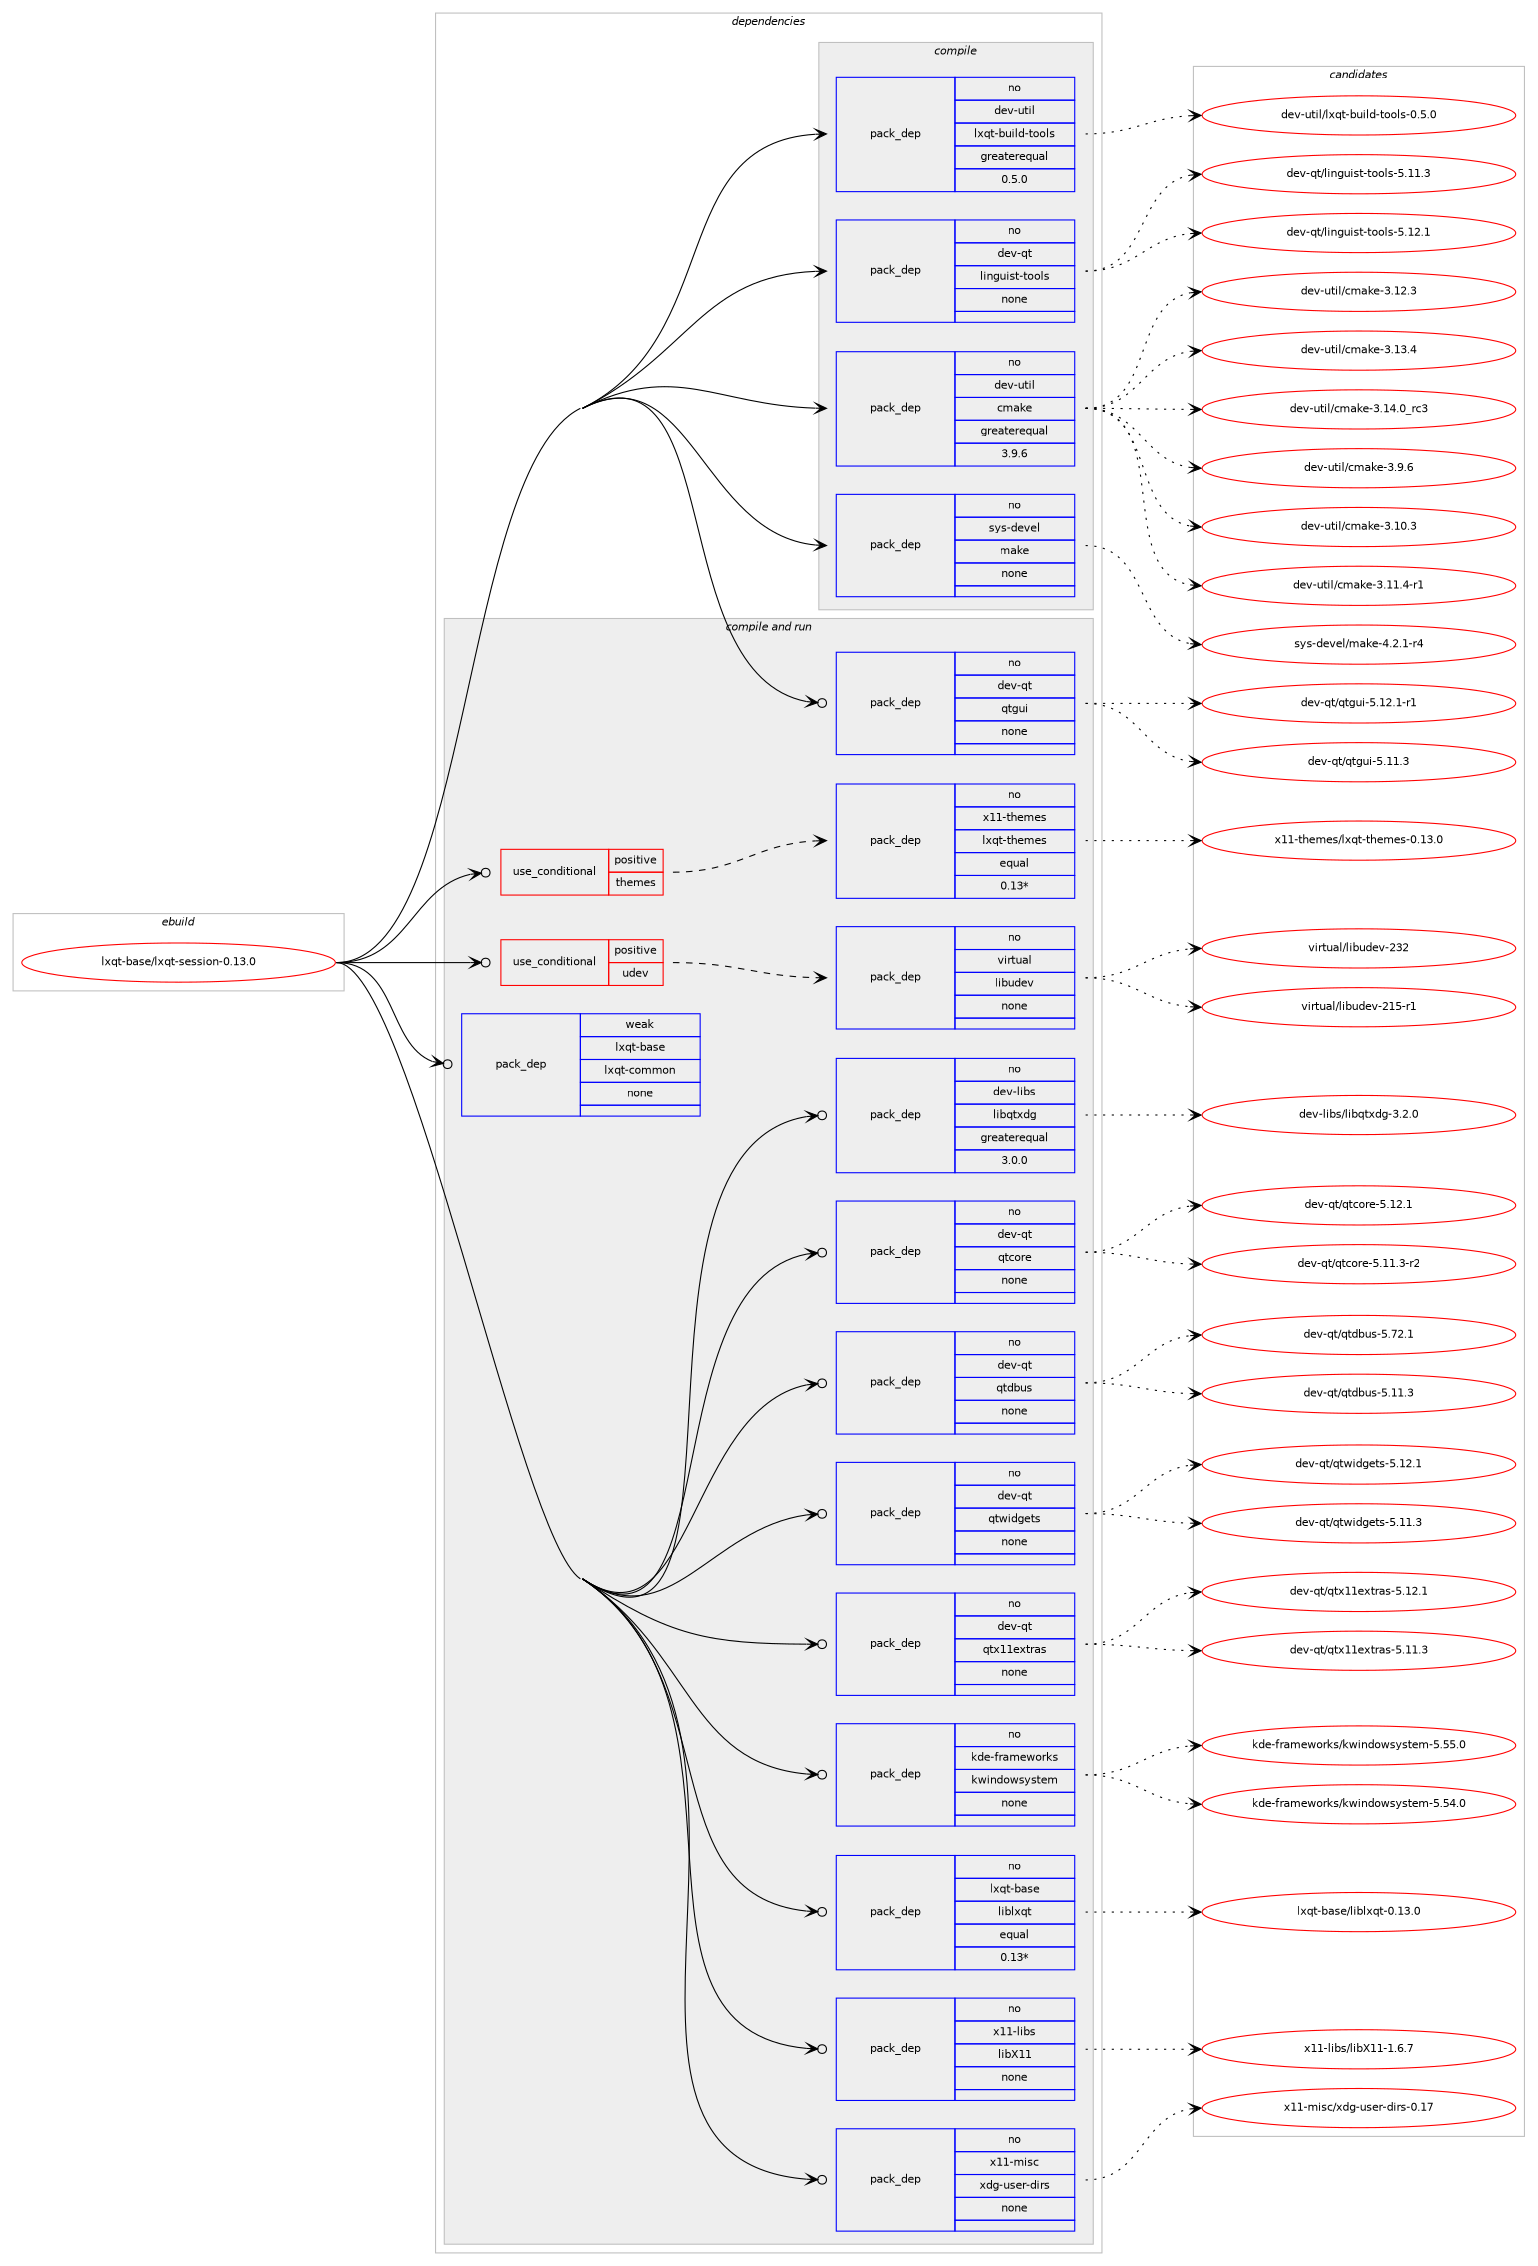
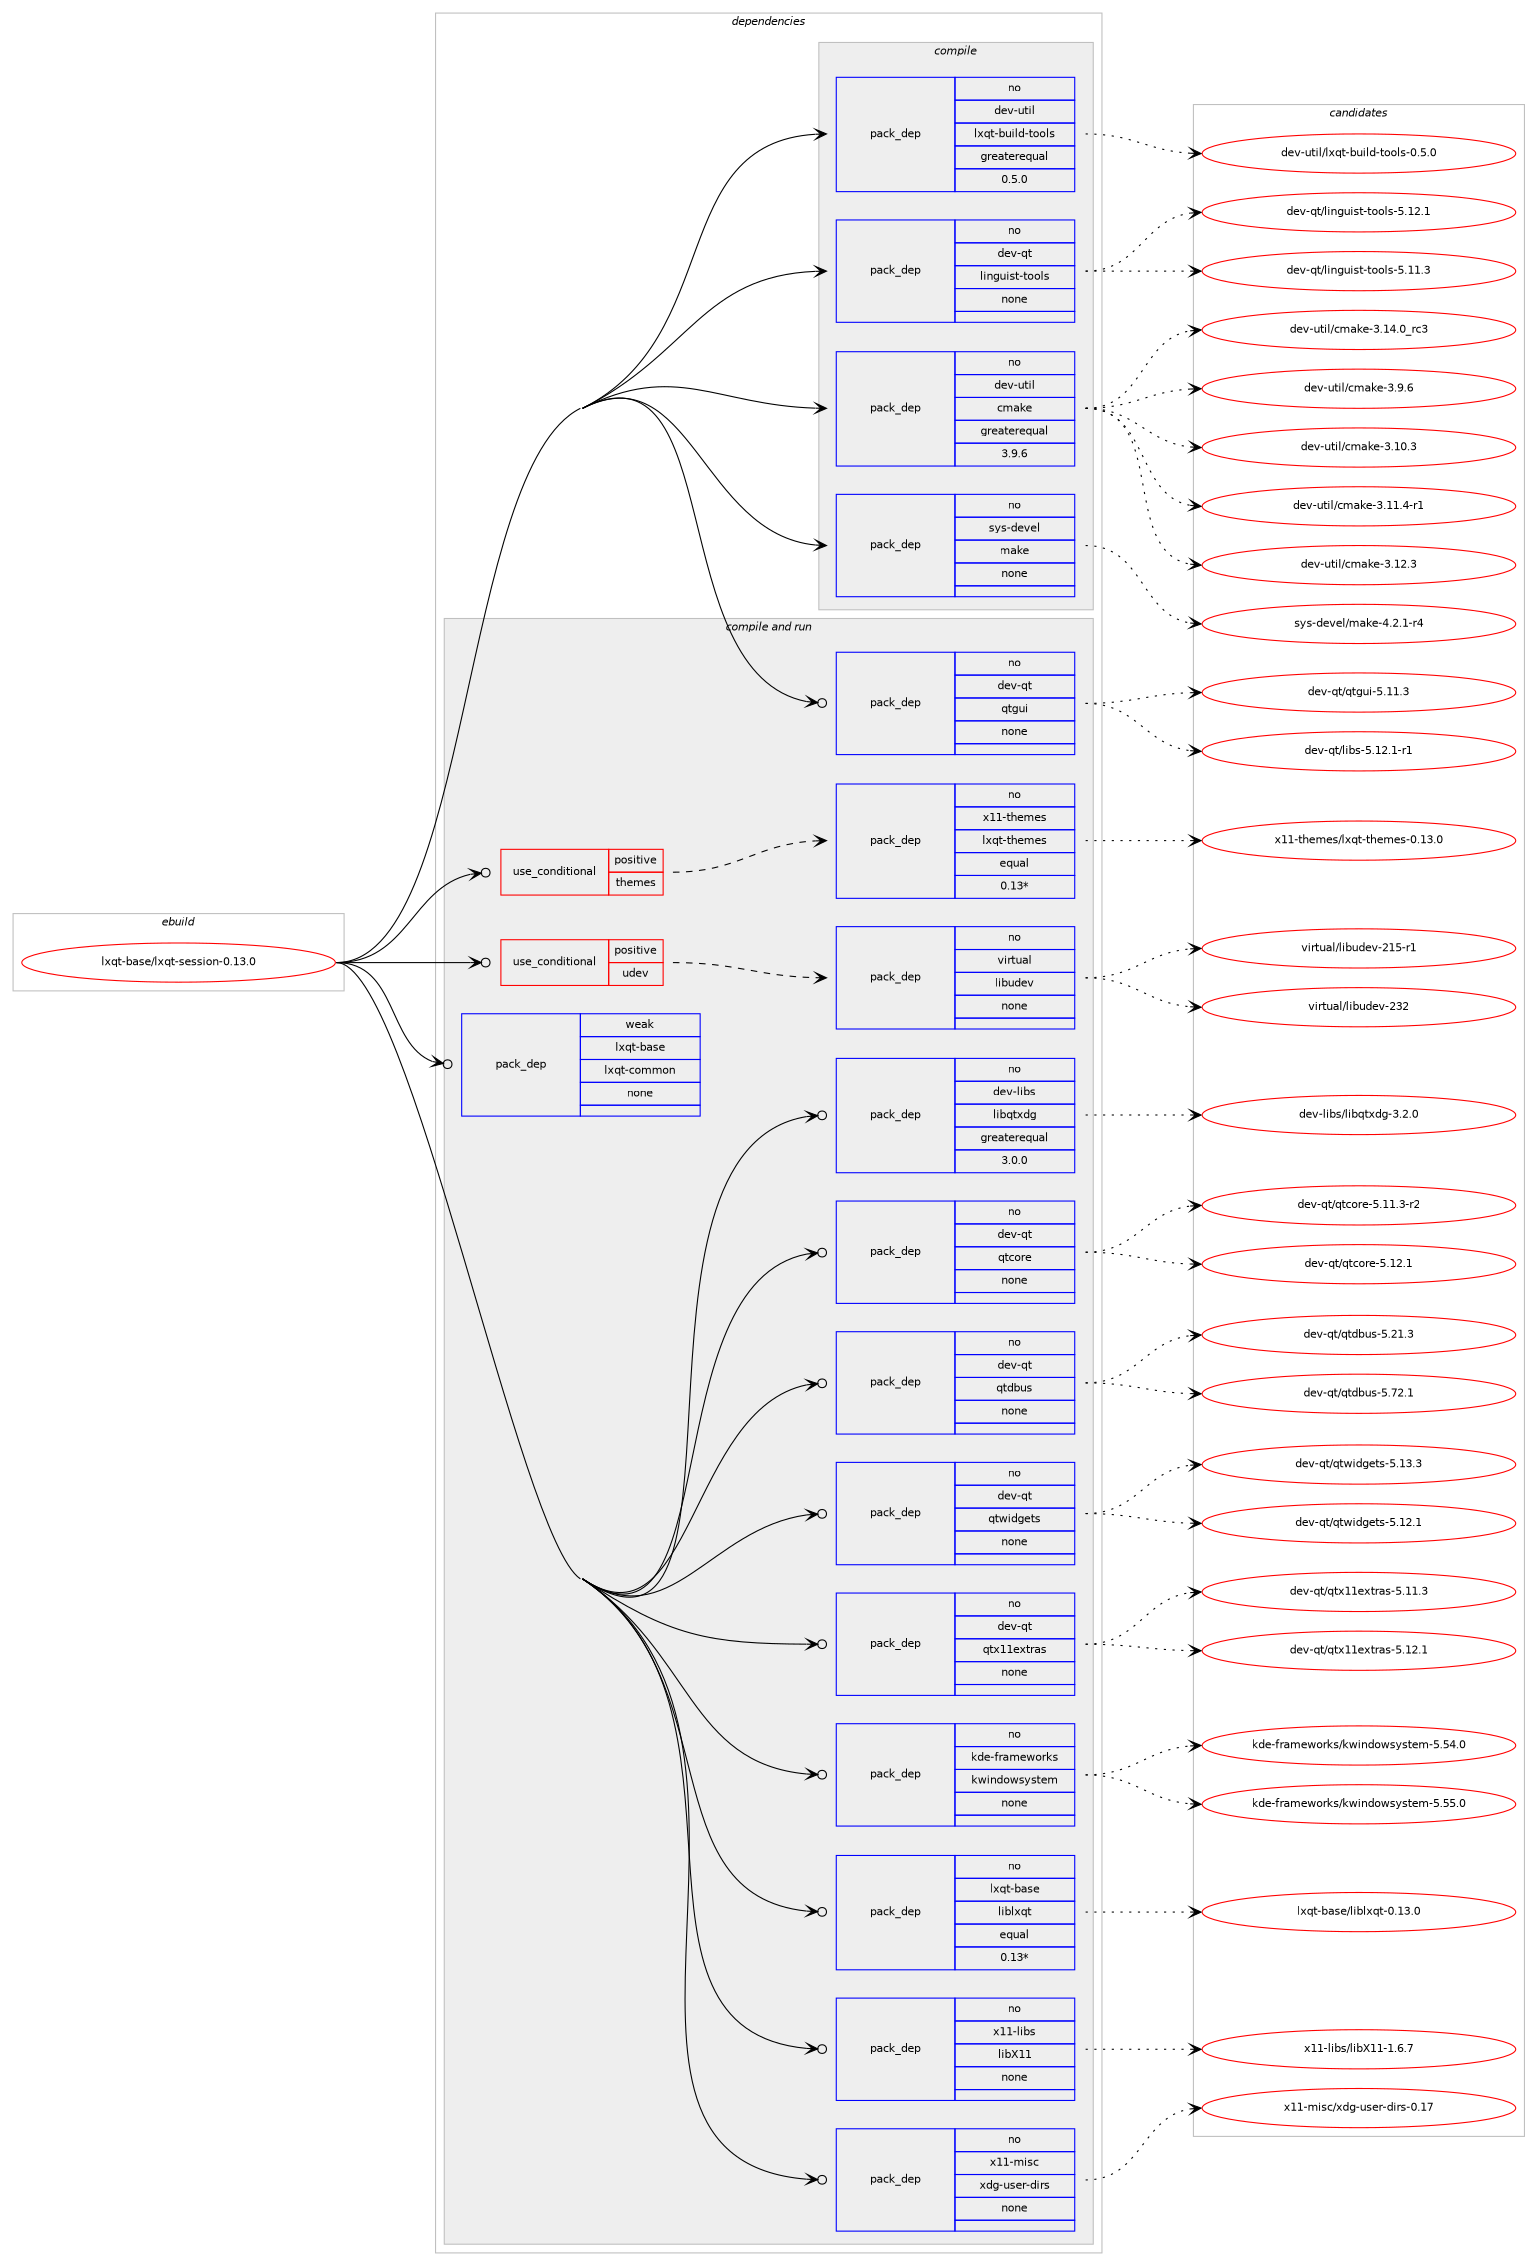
node "dev-util/cmake-3.13.4": removed
node "dev-qt/qtgui-5.12.1-r1": label "dev-qt/qtgui-5.12.1-r1" -> "dev-qt/libs-5.12.1-r1"
node "dev-qt/qtdbus-5.11.3": label "dev-qt/qtdbus-5.11.3" -> "dev-qt/qtdbus-5.21.3"
node "dev-qt/qtwidgets-5.11.3": label "dev-qt/qtwidgets-5.11.3" -> "dev-qt/qtwidgets-5.13.3"
